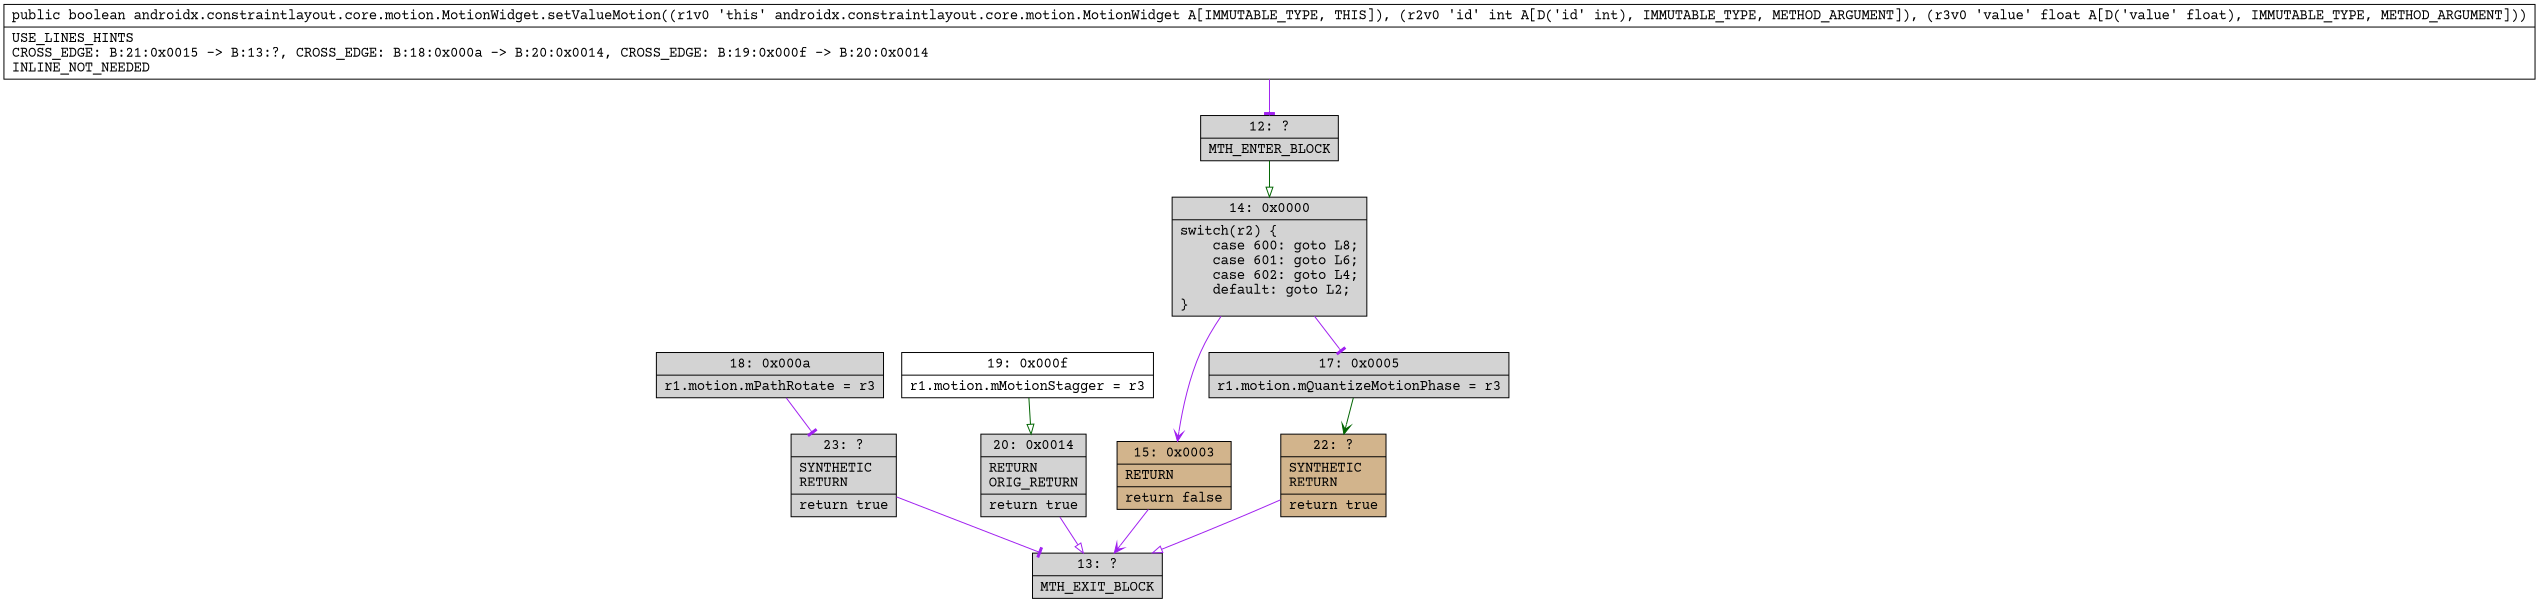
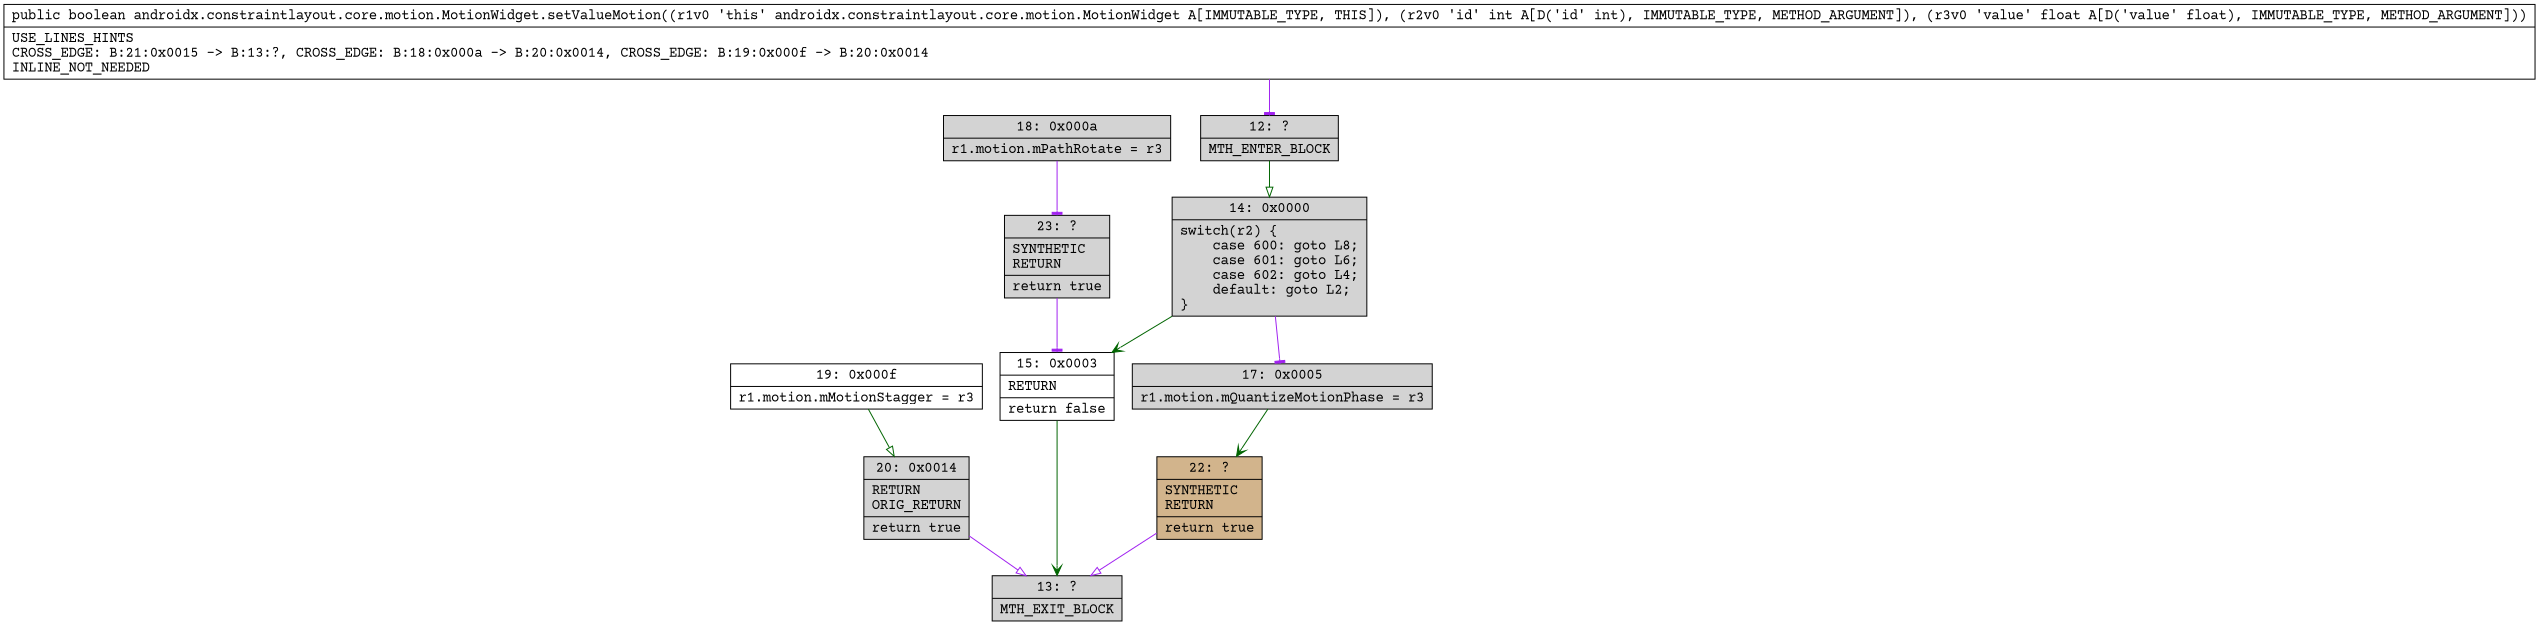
edge "14: 0x0000" -> "15: 0x0003": color purple -> darkgreen
node "15: 0x0003": fillcolor tan -> white
edge "23: ?" -> "13: ?": now "23: ?" -> "15: 0x0003"
edge "15: 0x0003" -> "13: ?": color purple -> darkgreen
